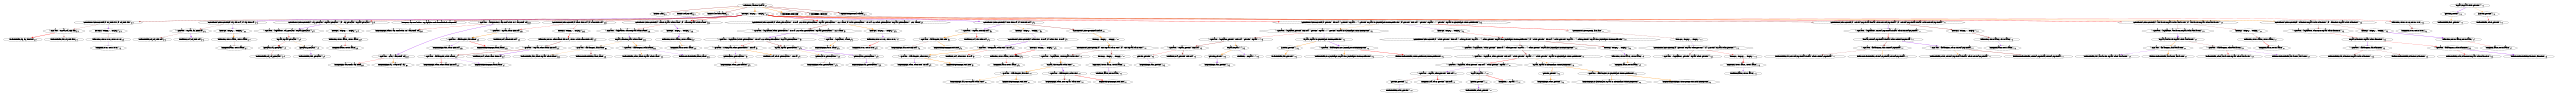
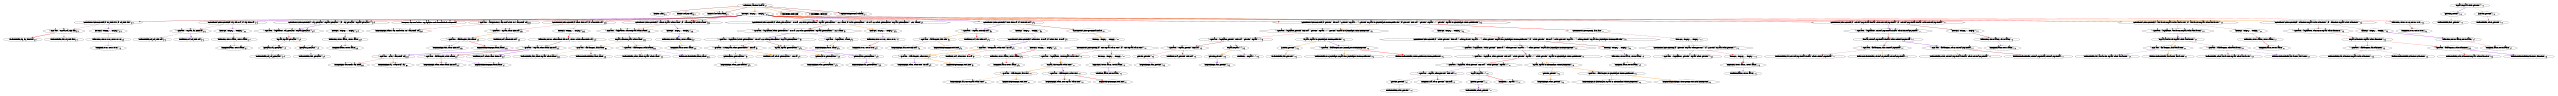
edge "(<operator>.assignment,MacroDef other = (MacroDef) obj)" -> "(<operator>.cast,(MacroDef) obj)": now "(<operator>.equals,other.name == null)" -> "(<operator>.cast,(MacroDef) obj)"
